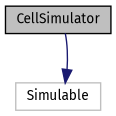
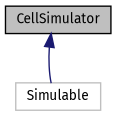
edge "CellSimulator" -> "Simulable": reversed
